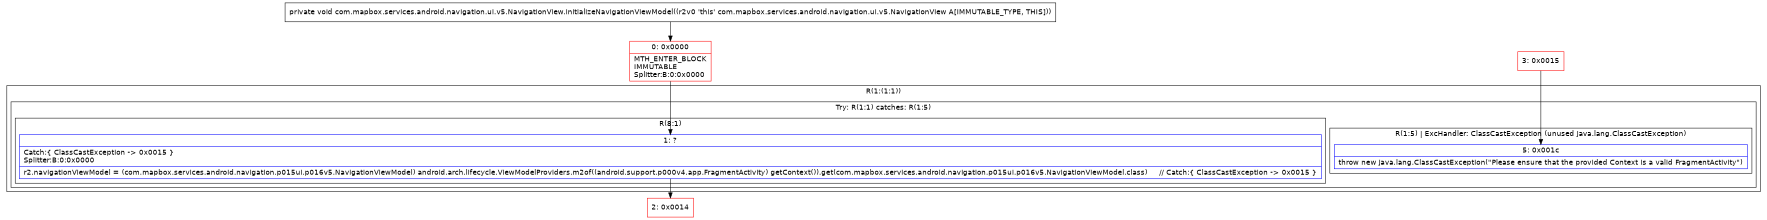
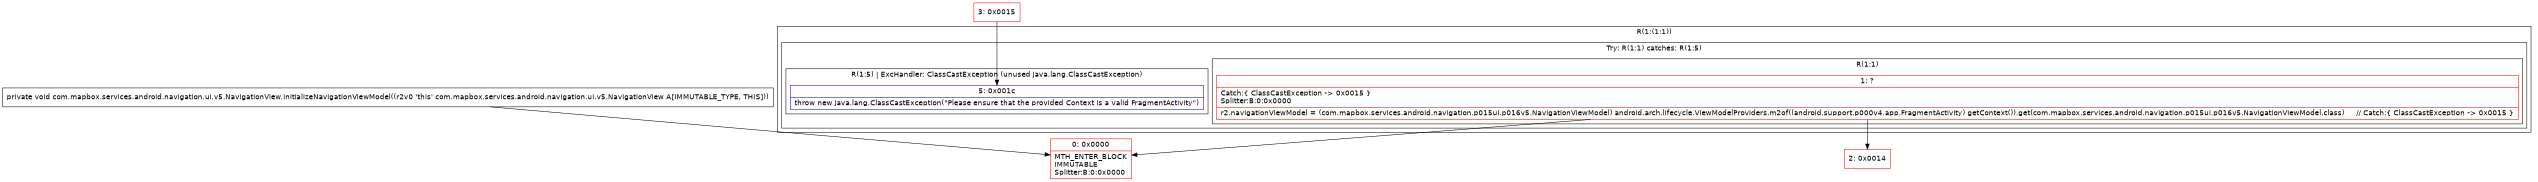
edge "0: 0x0000" -> "1: ?": reversed
cluster "R(8:1)": label "R(8:1)" -> "R(1:1)"
node "1: ?": color blue -> red
